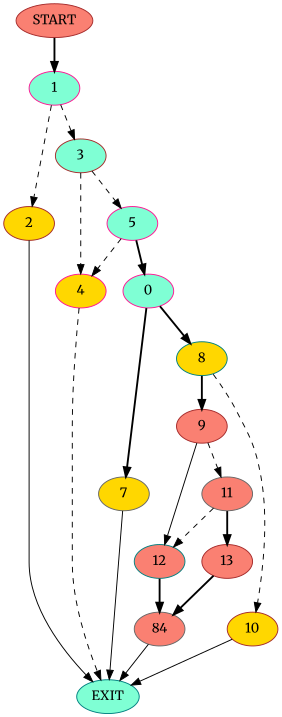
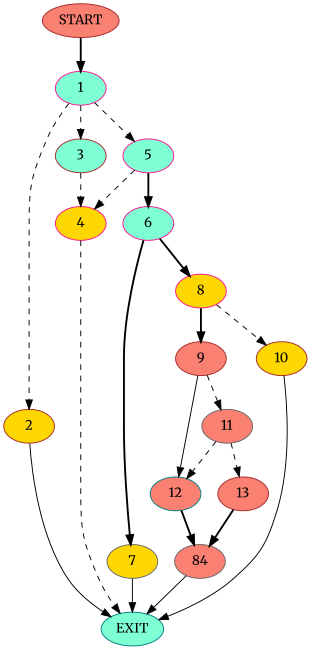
edge "3" -> "5": now "1" -> "5"
node "0": label "0" -> "6"
node "8": color teal -> deeppink
edge "11" -> "13": style bold -> dashed
